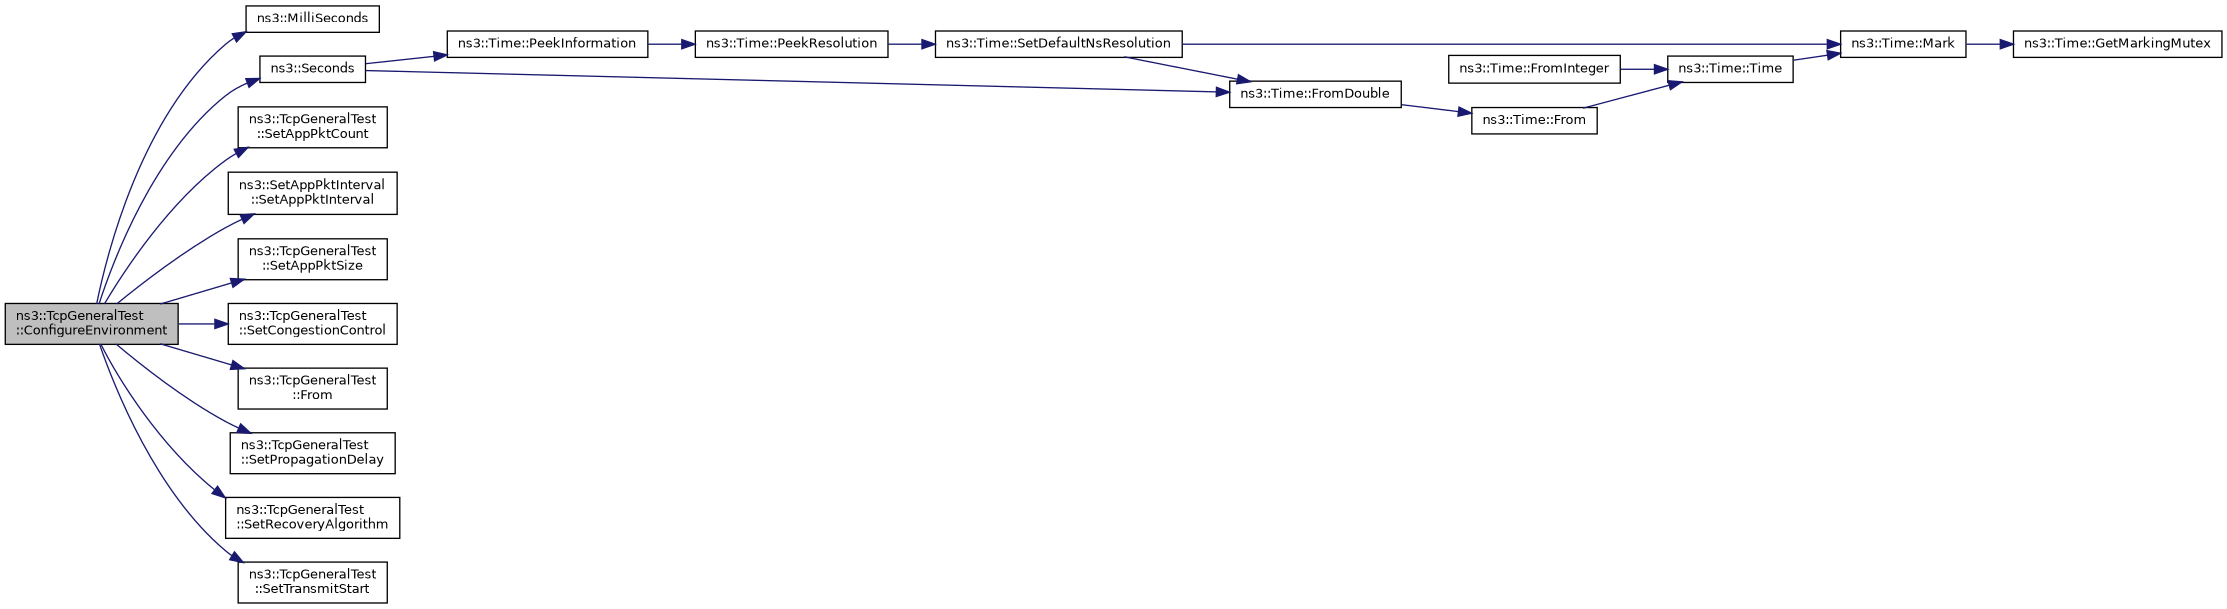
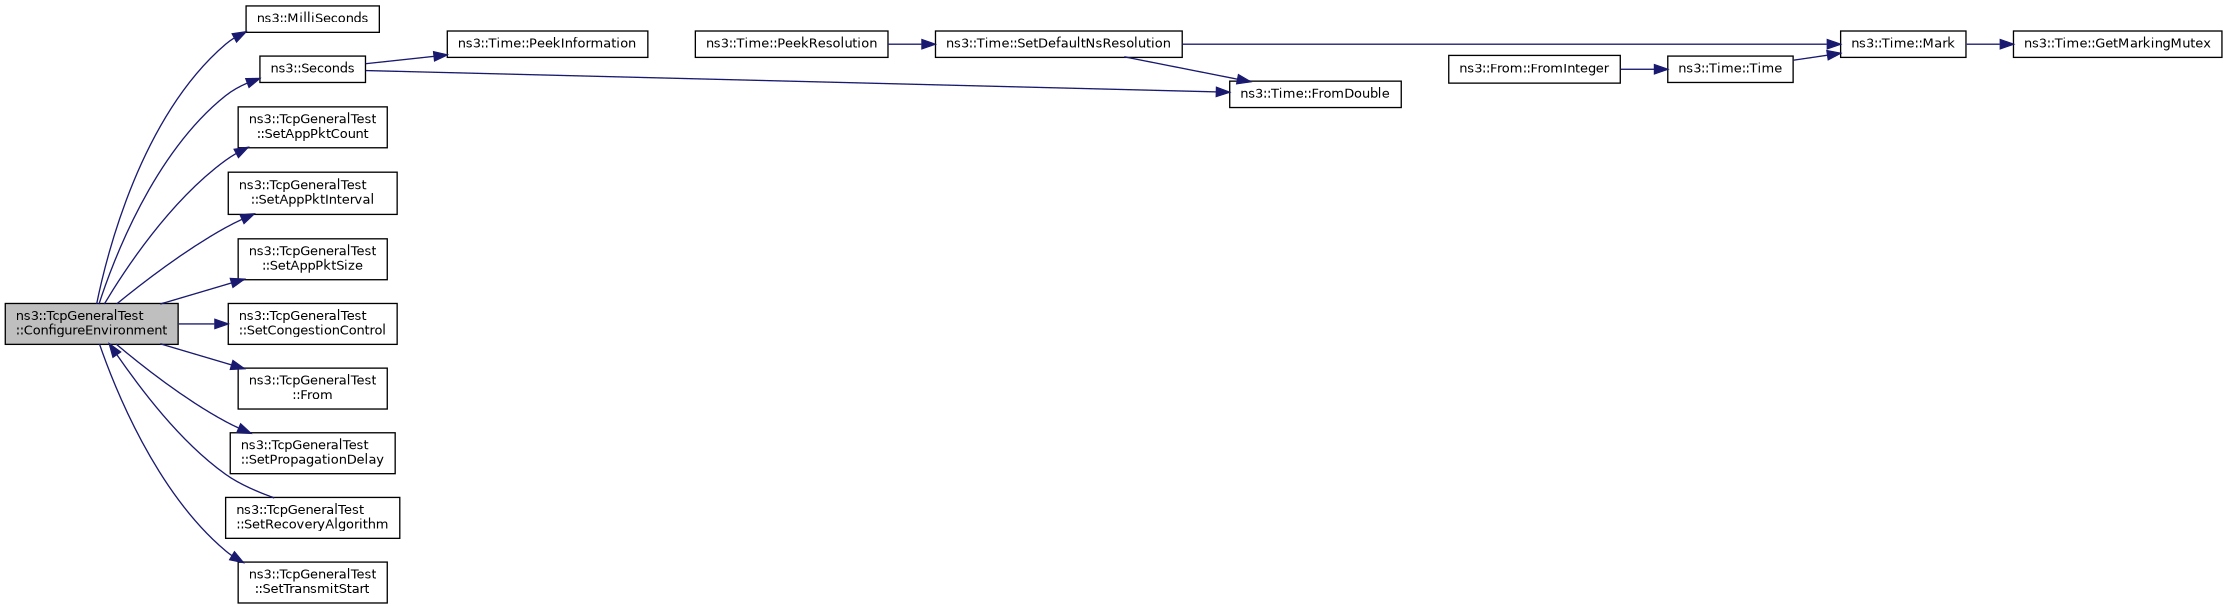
edge "ns3::Time::PeekInformation" -> "ns3::Time::PeekResolution": removed
node "ns3::Time::FromInteger": label "ns3::Time::FromInteger" -> "ns3::From::FromInteger"
node "ns3::Time::From": removed
node "ns3::SetAppPktInterval ::SetAppPktInterval": label "ns3::SetAppPktInterval ::SetAppPktInterval" -> "ns3::TcpGeneralTest ::SetAppPktInterval"
edge "ns3::TcpGeneralTest ::ConfigureEnvironment" -> "ns3::TcpGeneralTest ::SetRecoveryAlgorithm": reversed
